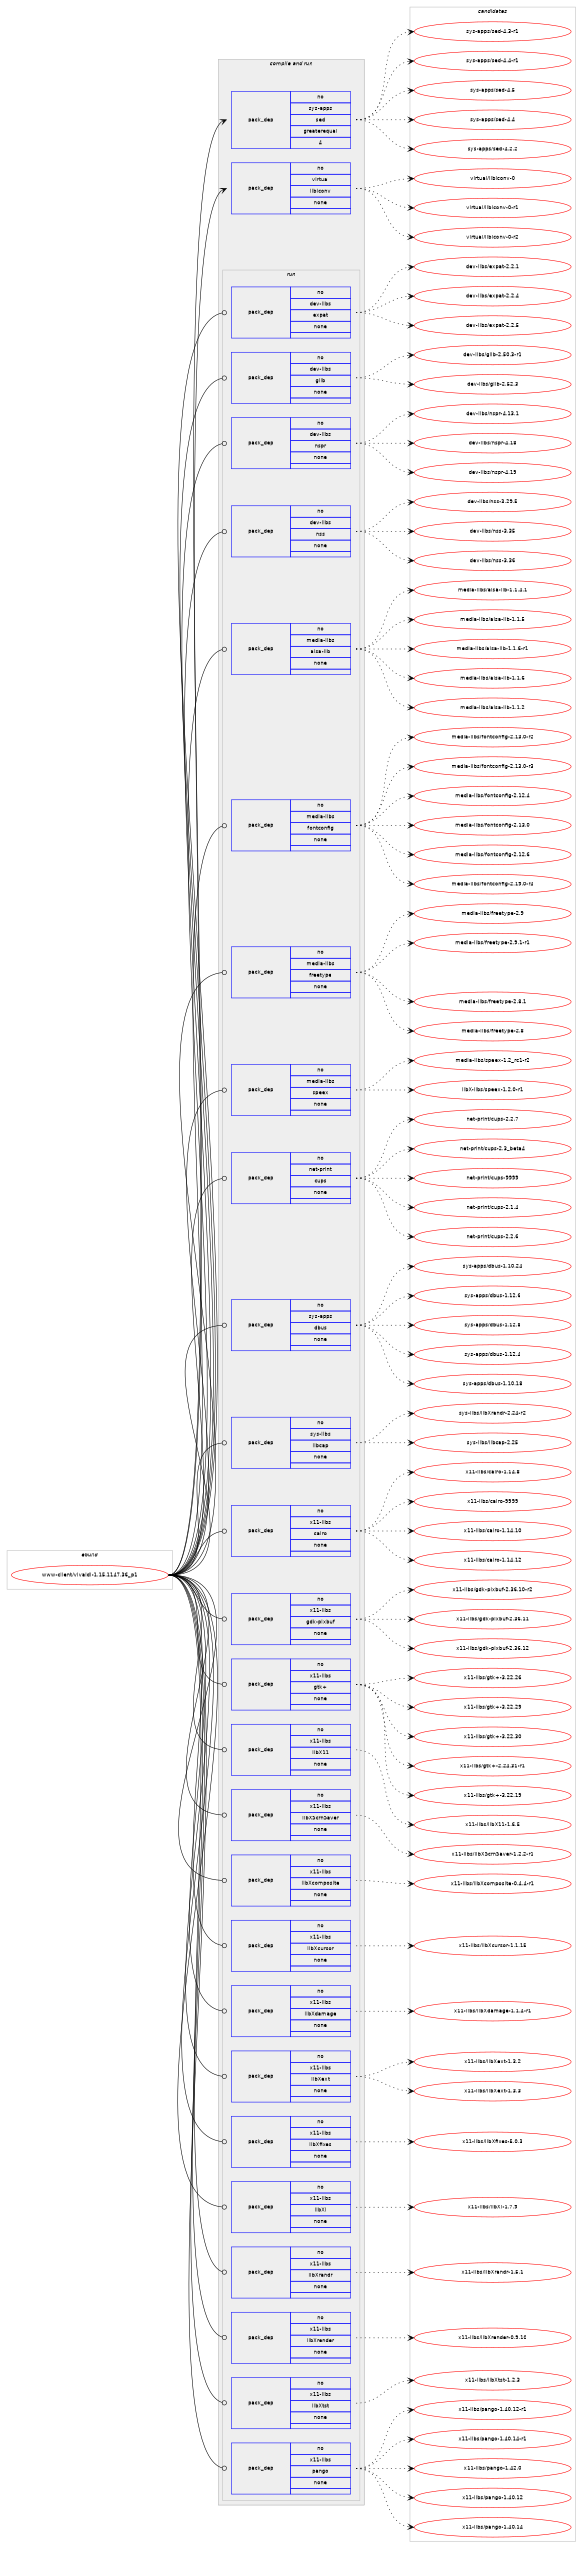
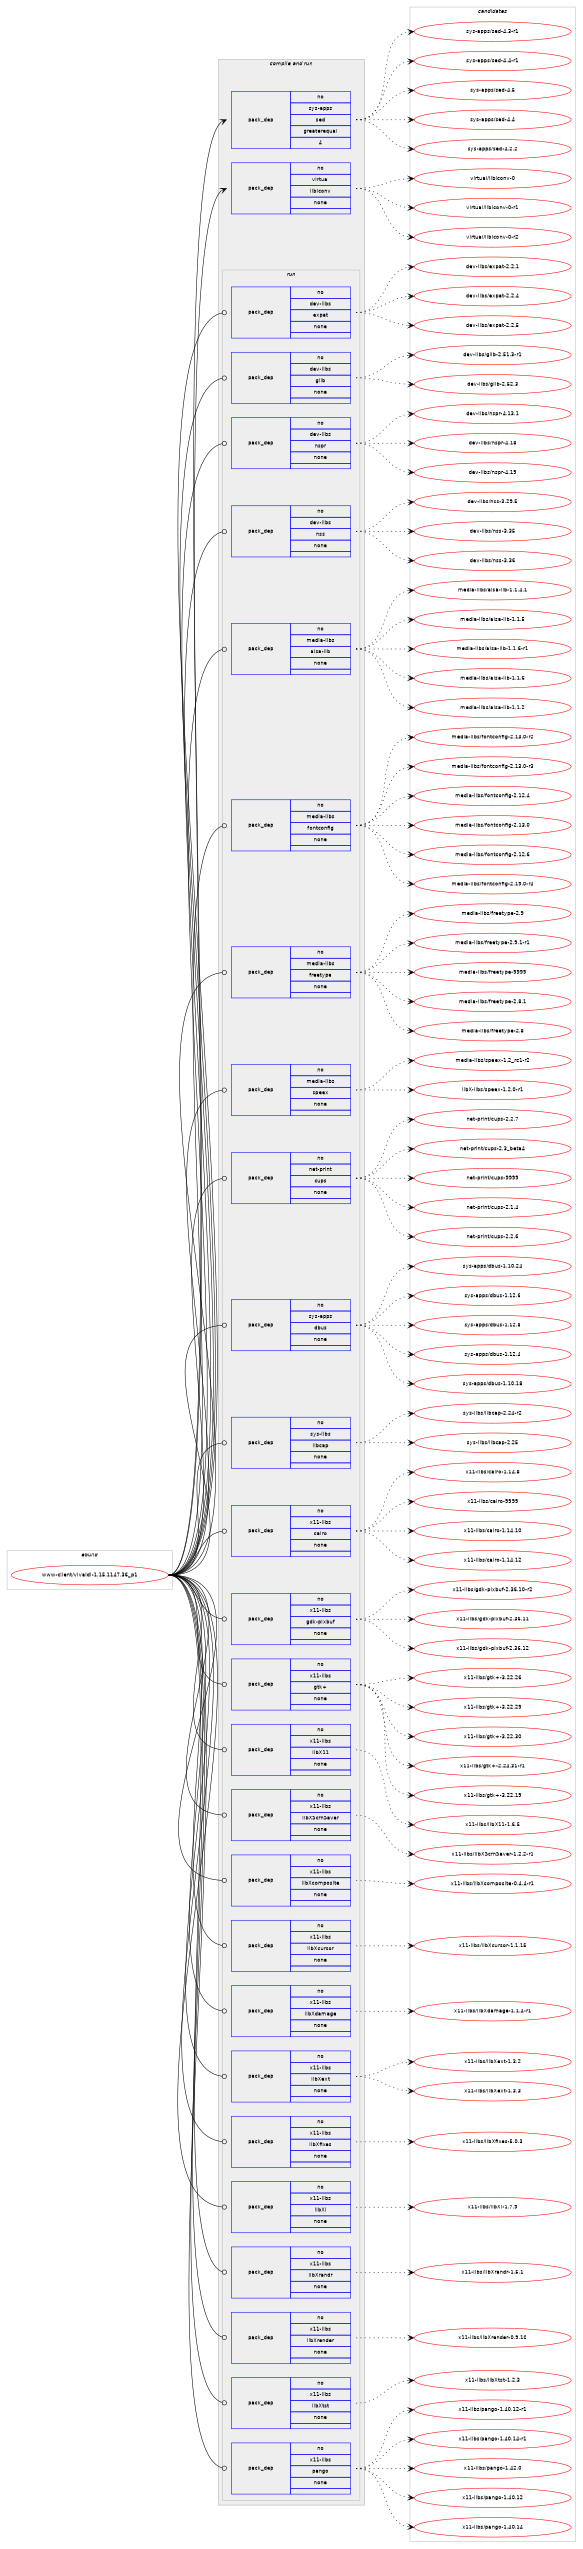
node "dev-libs/glib-2.50.3-r1": label "dev-libs/glib-2.50.3-r1" -> "dev-libs/glib-2.51.3-r1"
node "media-libs/freetype-9999": added
node "sys-libs/libXrandr-2.24-r2": label "sys-libs/libXrandr-2.24-r2" -> "sys-libs/libcap-2.24-r2"
